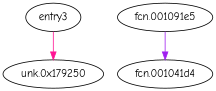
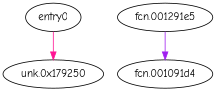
node "entry3": label "entry3" -> "entry0"
node "fcn.001091e5": label "fcn.001091e5" -> "fcn.001291e5"
node "fcn.001041d4": label "fcn.001041d4" -> "fcn.001091d4"
